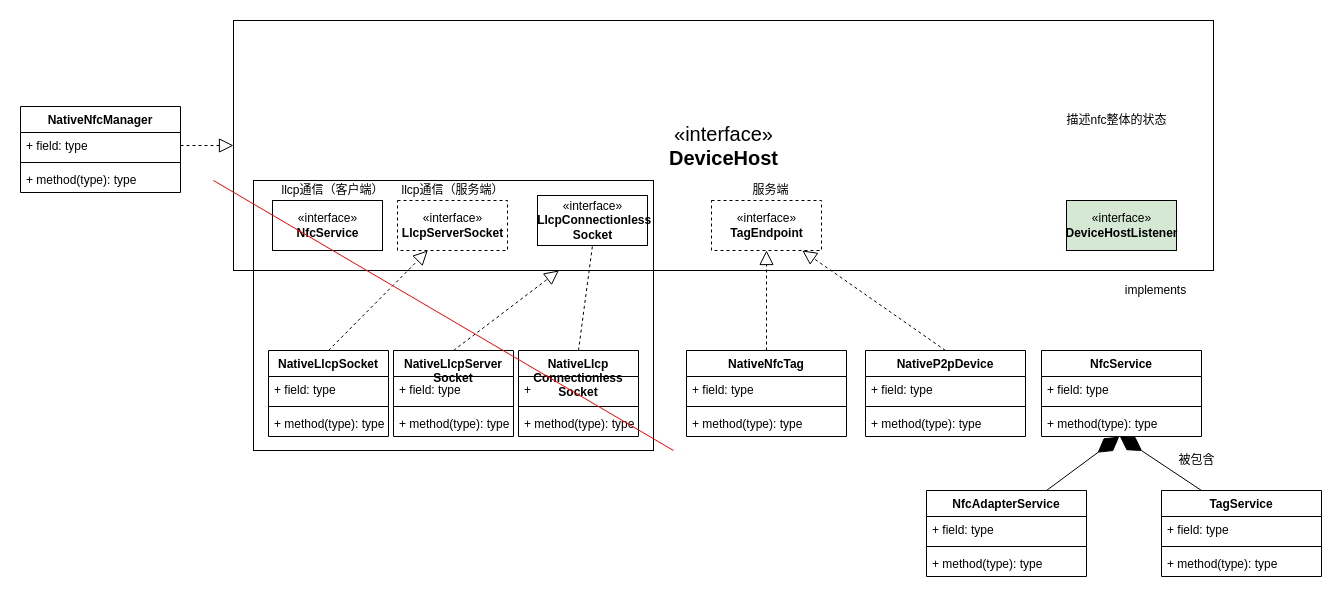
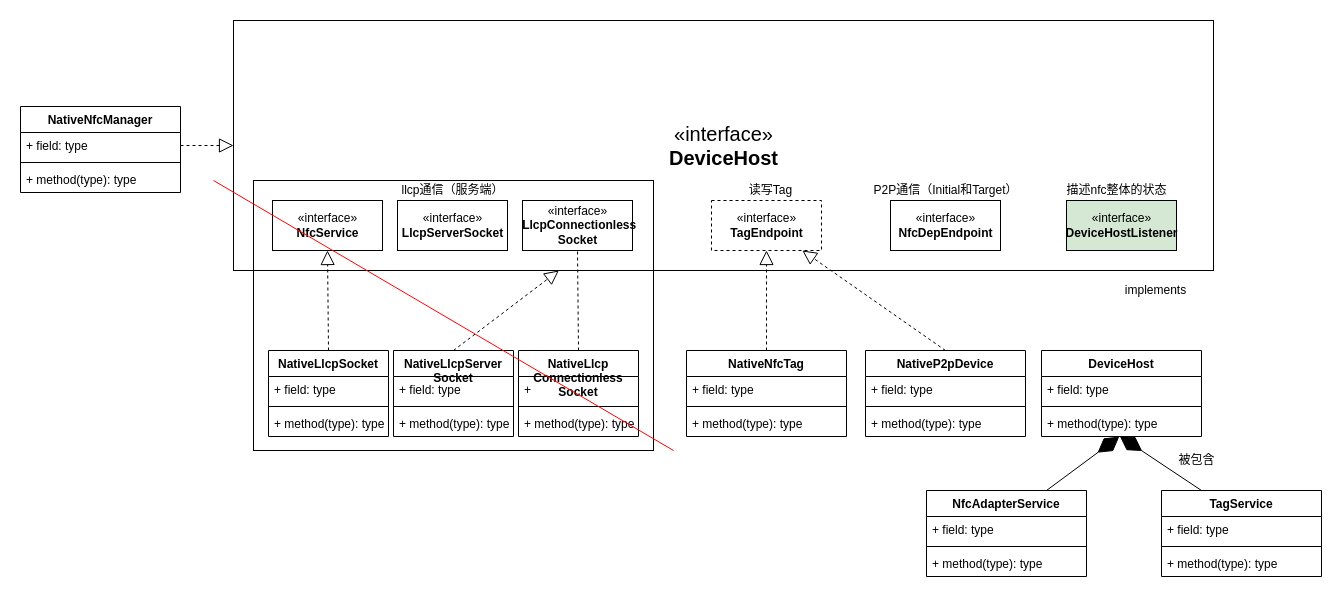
node "描述nfc整体的状态": moved (1117, 121) -> (1117, 191)
node "llcp通信（客户端）": removed
node "服务端": label "服务端" -> "读写Tag"
node "P2P通信（Initial和Target）": added
node "«interface» LlcpConnectionless Socket": moved (593, 221) -> (578, 226)
node "«interface» LlcpServerSocket": style dashed -> solid
node "«interface» NfcDepEndpoint": added
edge "NativeLlcpSocket" -> "«interface» LlcpServerSocket": now "NativeLlcpSocket" -> "«interface» NfcService"
node "NfcService": label "NfcService" -> "DeviceHost"
